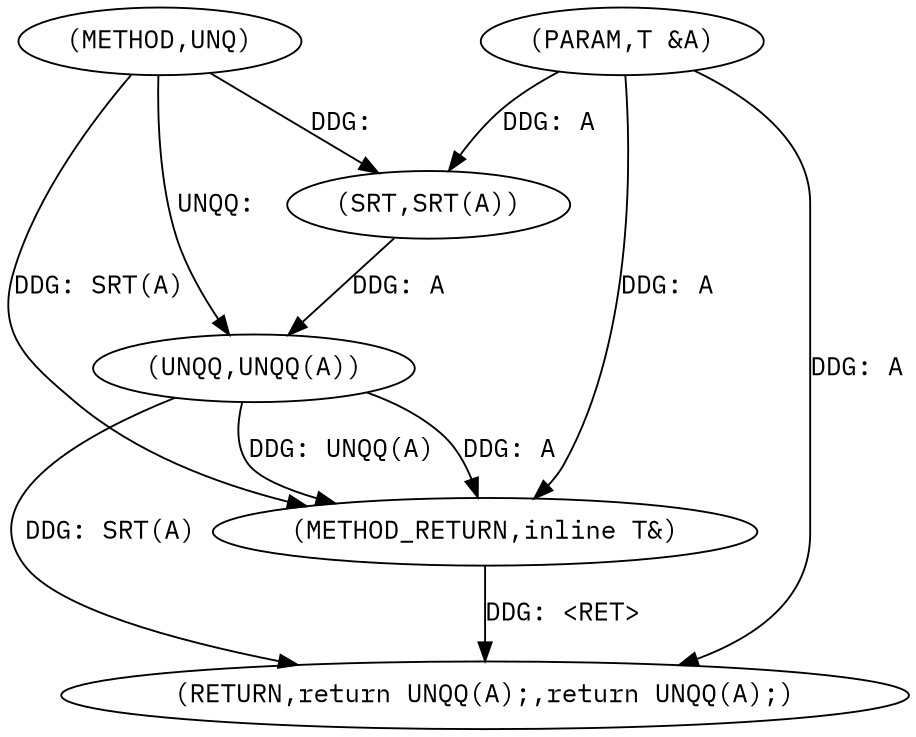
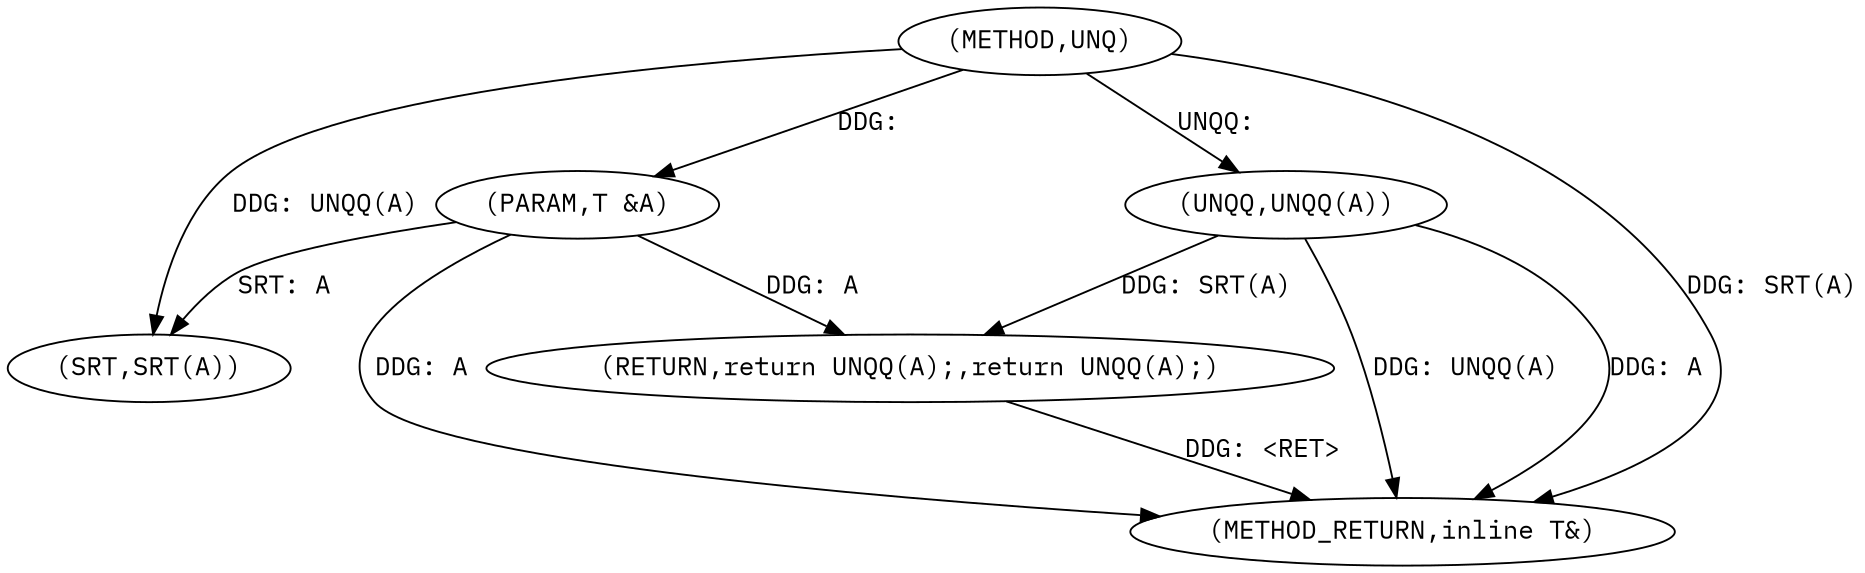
edge "(METHOD,UNQ)" -> "(PARAM,T &A)": added, label "DDG:"
edge "(METHOD,UNQ)" -> "(SRT,SRT(A))": label "DDG: " -> "DDG: UNQQ(A)"
edge "(PARAM,T &A)" -> "(SRT,SRT(A))": label "DDG: A" -> "SRT: A"
edge "(SRT,SRT(A))" -> "(UNQQ,UNQQ(A))": removed, label "DDG: A"
edge "(METHOD_RETURN,inline T&)" -> "(RETURN,return UNQQ(A);,return UNQQ(A);)": reversed
